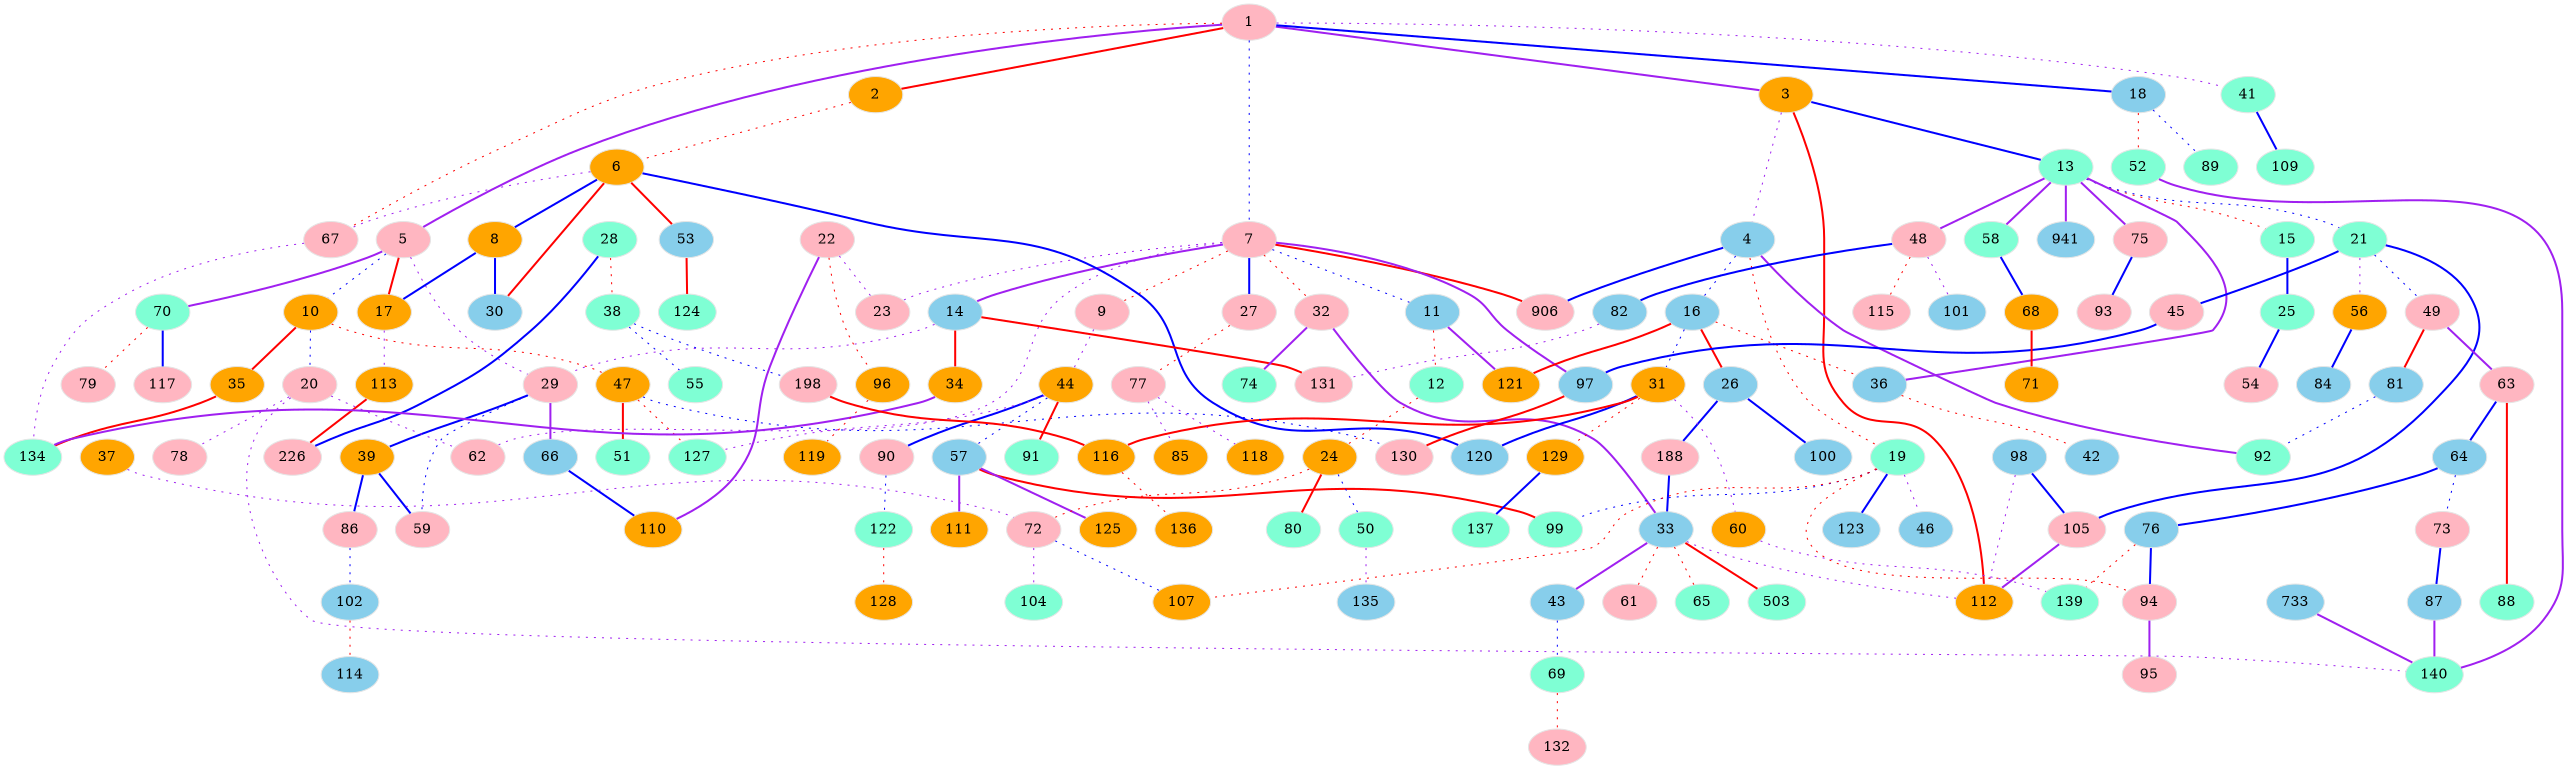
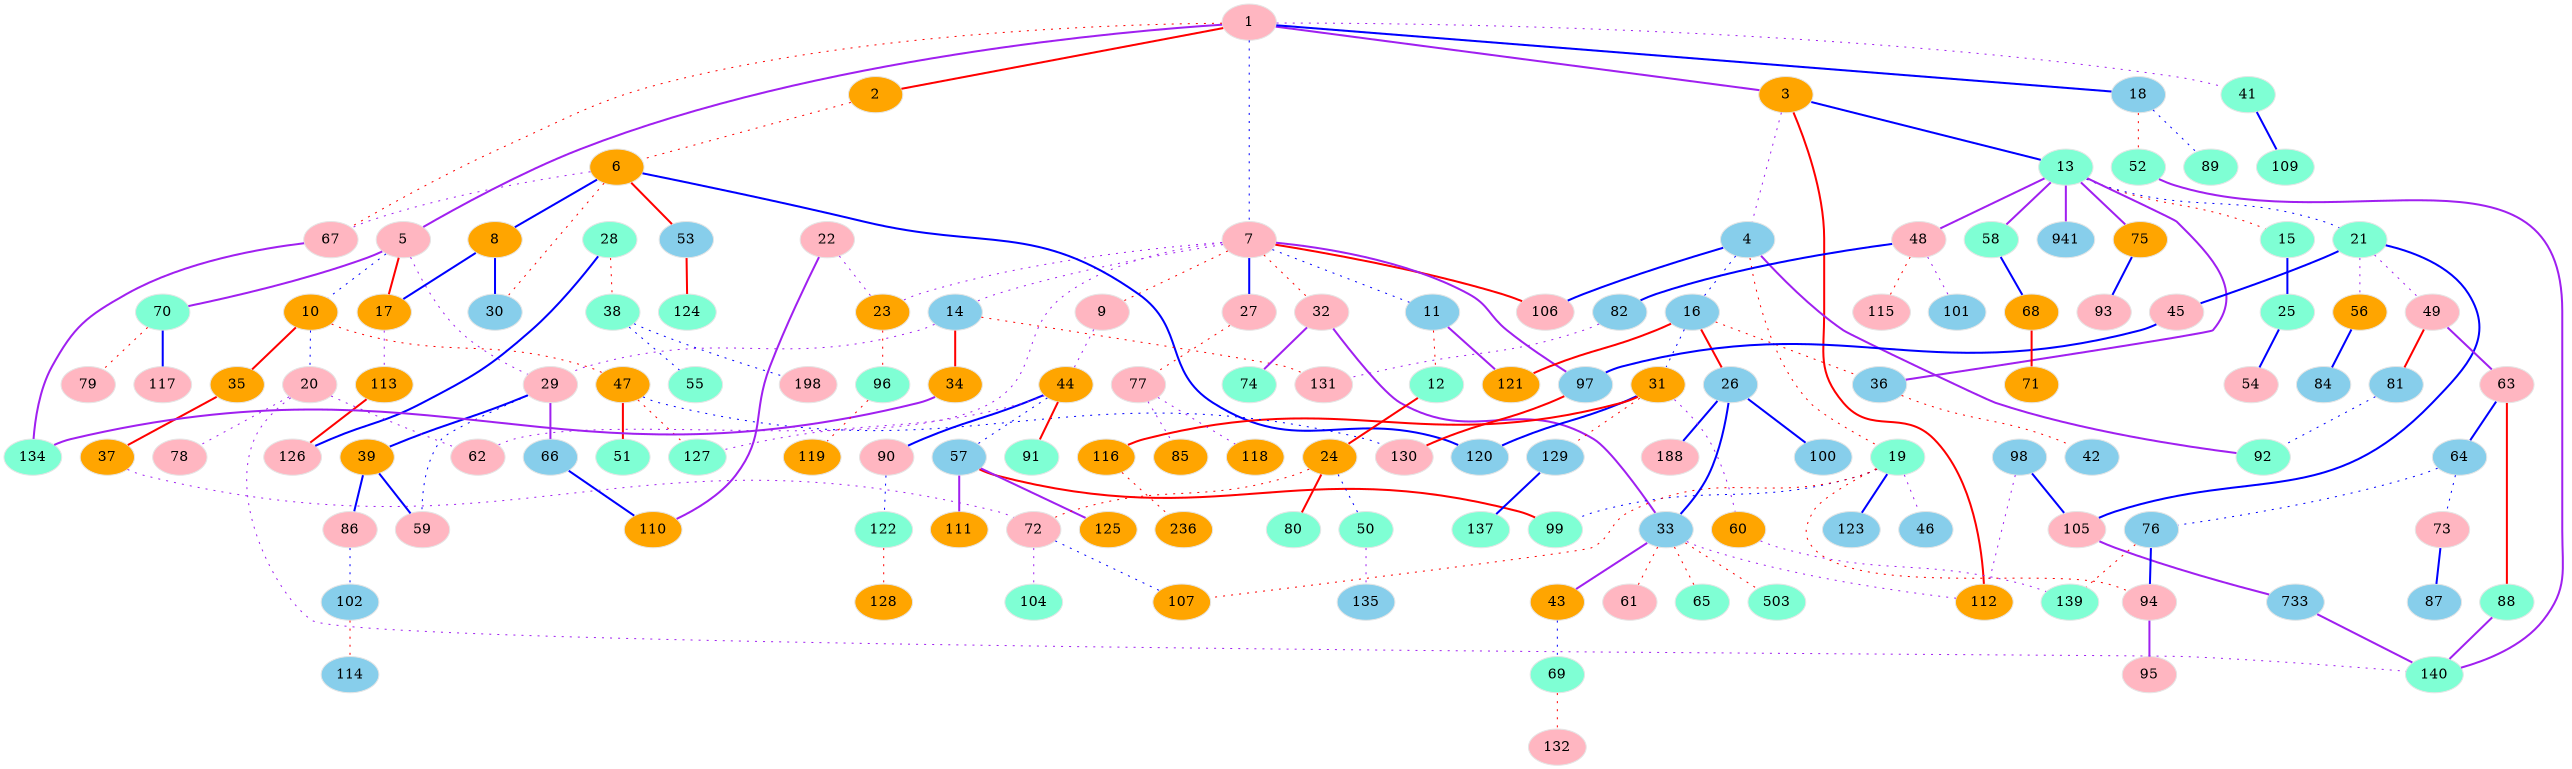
edge "6" -- "30": style bold -> dotted
node "75": fillcolor lightpink -> orange
edge "7" -- "14": style bold -> dotted
edge "21" -- "49": color blue -> purple
edge "67" -- "134": style dotted -> bold
node "23": fillcolor lightpink -> orange
node "906": label "906" -> "106"
edge "22" -- "96": now "23" -- "96"
edge "14" -- "131": style bold -> dotted
node "96": fillcolor orange -> aquamarine
edge "12" -- "24": style dotted -> bold
edge "198" -- "116": removed
edge "35" -- "134": now "35" -- "37"
node "226": label "226" -> "126"
node "129": fillcolor orange -> skyblue
edge "188" -- "33": now "26" -- "33"
edge "64" -- "76": style bold -> dotted
node "136": label "136" -> "236"
edge "33" -- "503": style bold -> dotted
edge "105" -- "112": now "105" -- "733"
node "43": fillcolor skyblue -> orange
edge "87" -- "140": now "88" -- "140"
